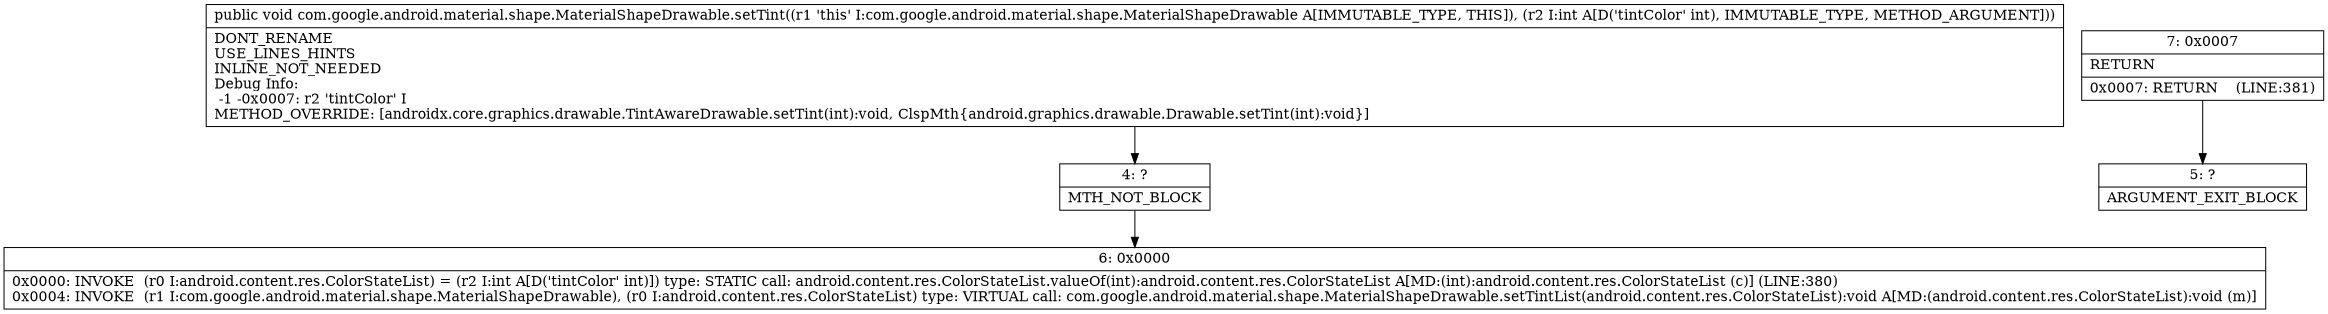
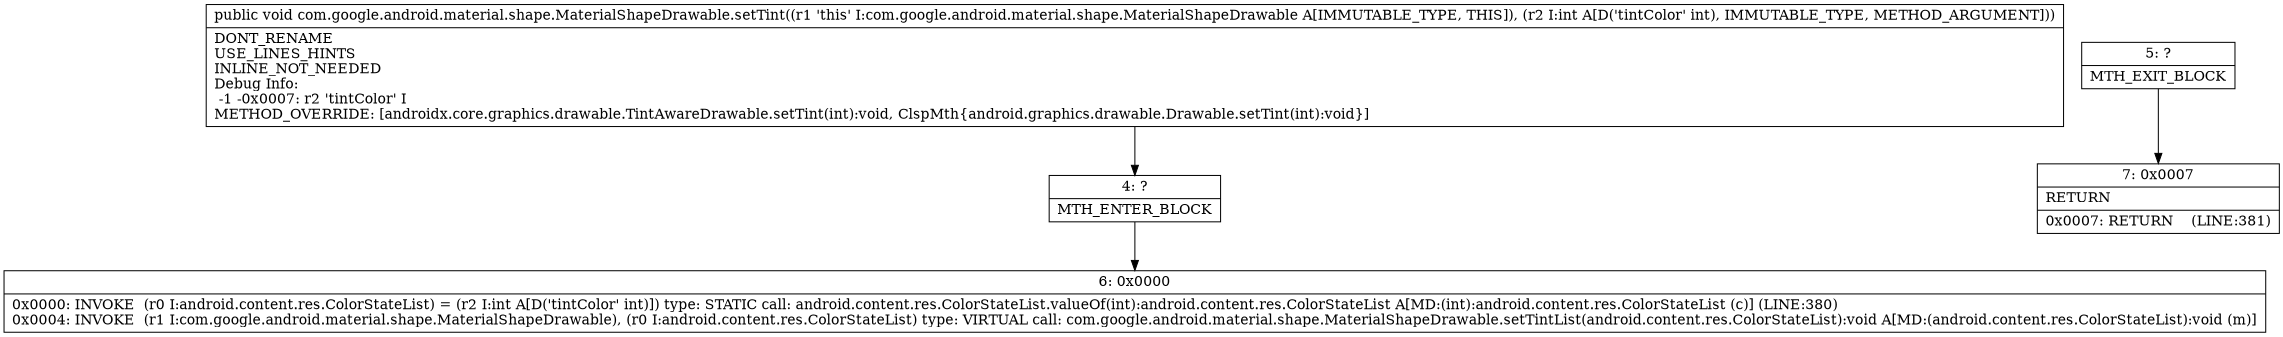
edge "7: 0x0007" -> "5: ?": reversed
node "4: ?": text "MTH_NOT_BLOCK" -> "MTH_ENTER_BLOCK"
node "5: ?": text "ARGUMENT_EXIT_BLOCK" -> "MTH_EXIT_BLOCK"
